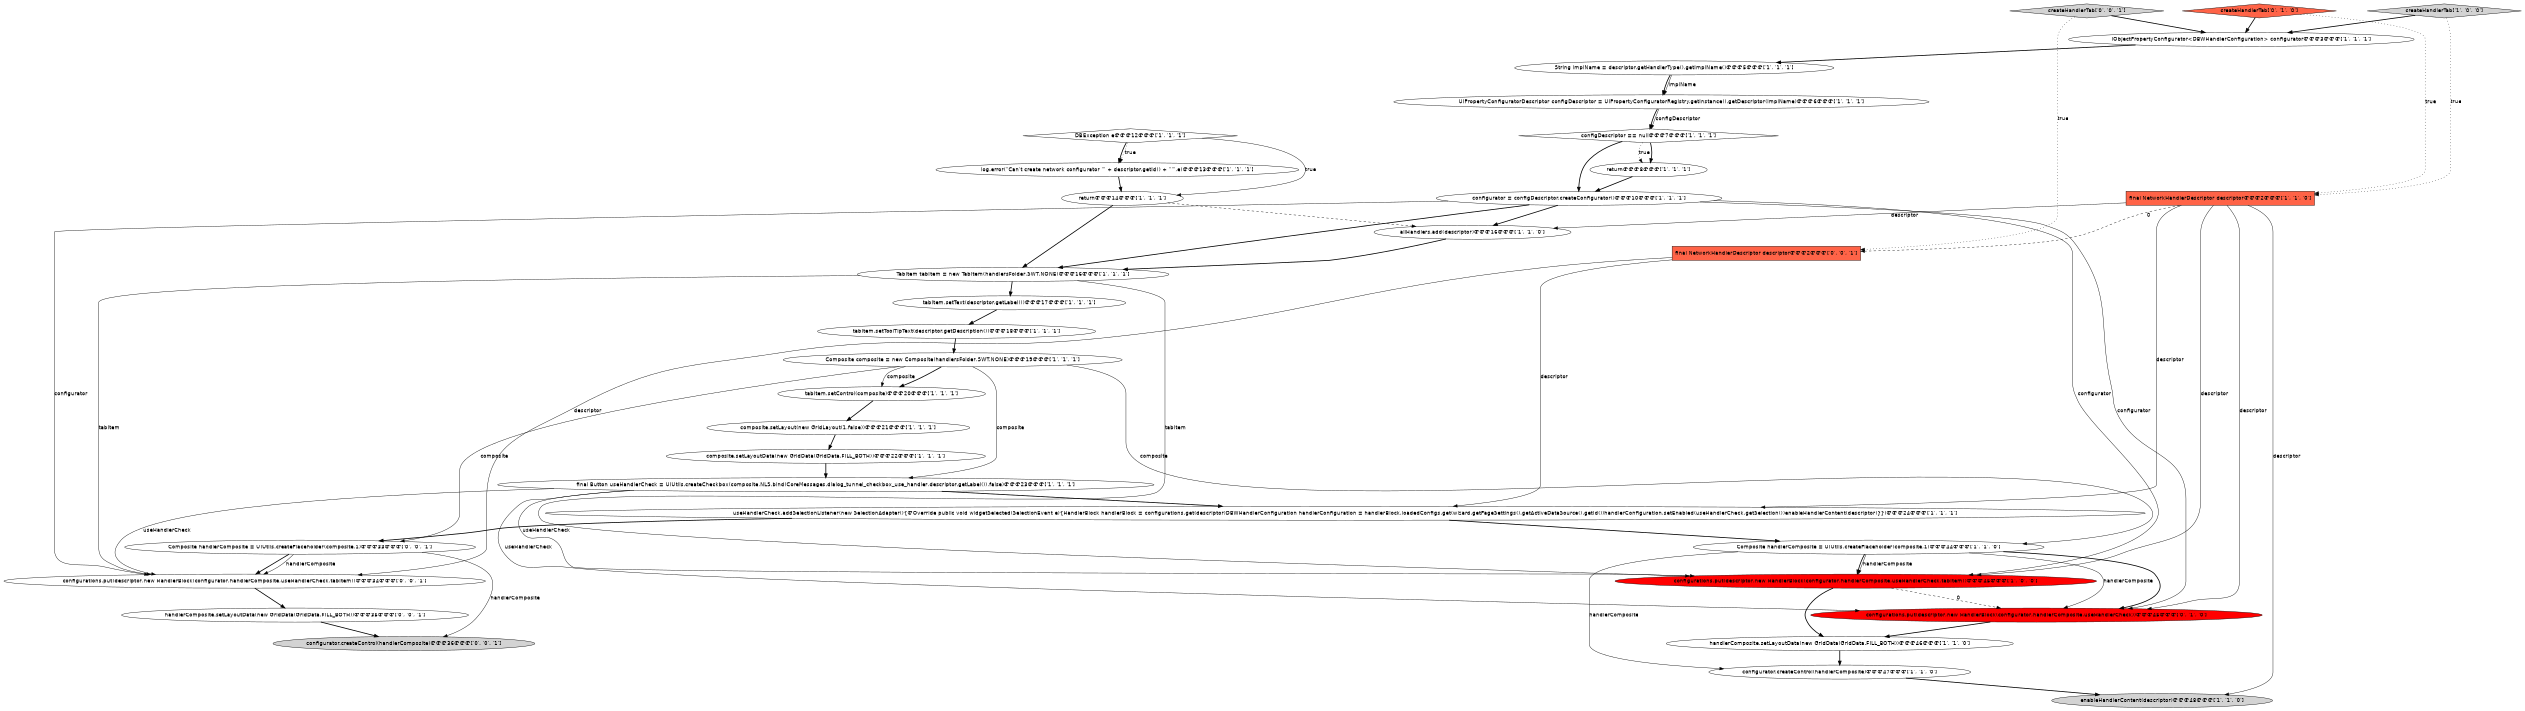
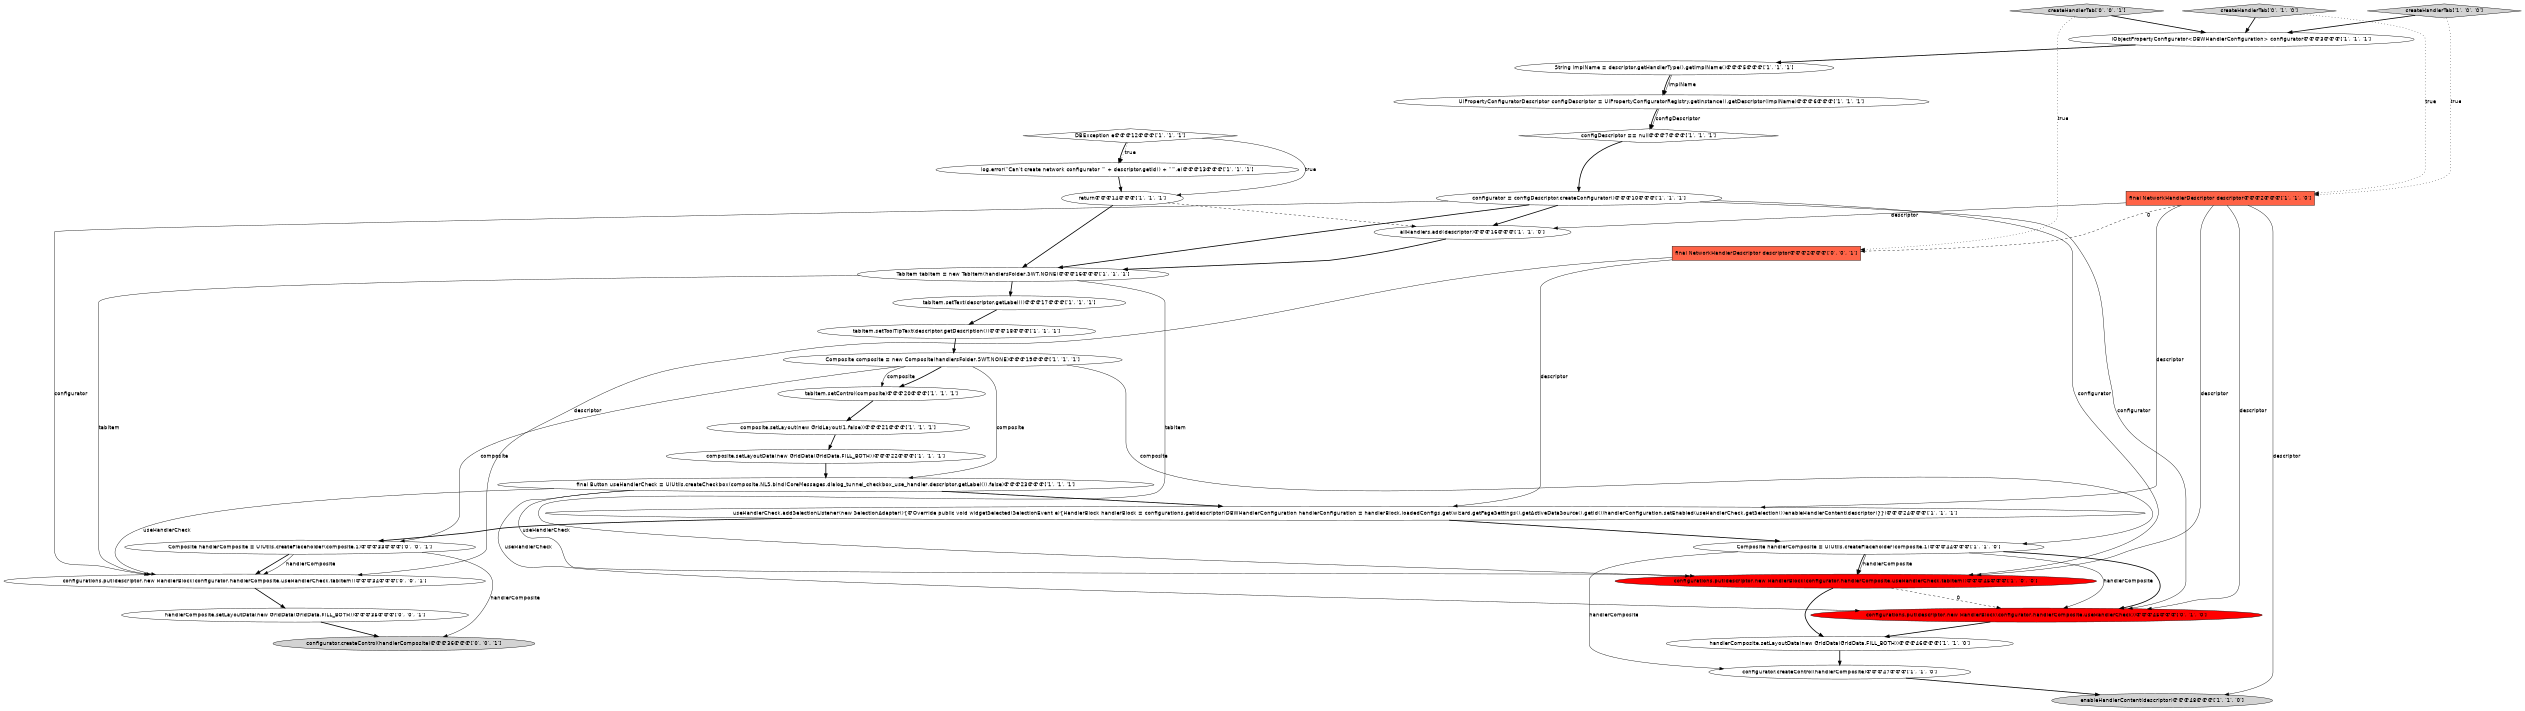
node "createHandlerTab['0', '1', '0']": fillcolor tomato -> lightgray
node "return@@@8@@@['1', '1', '1']": removed
